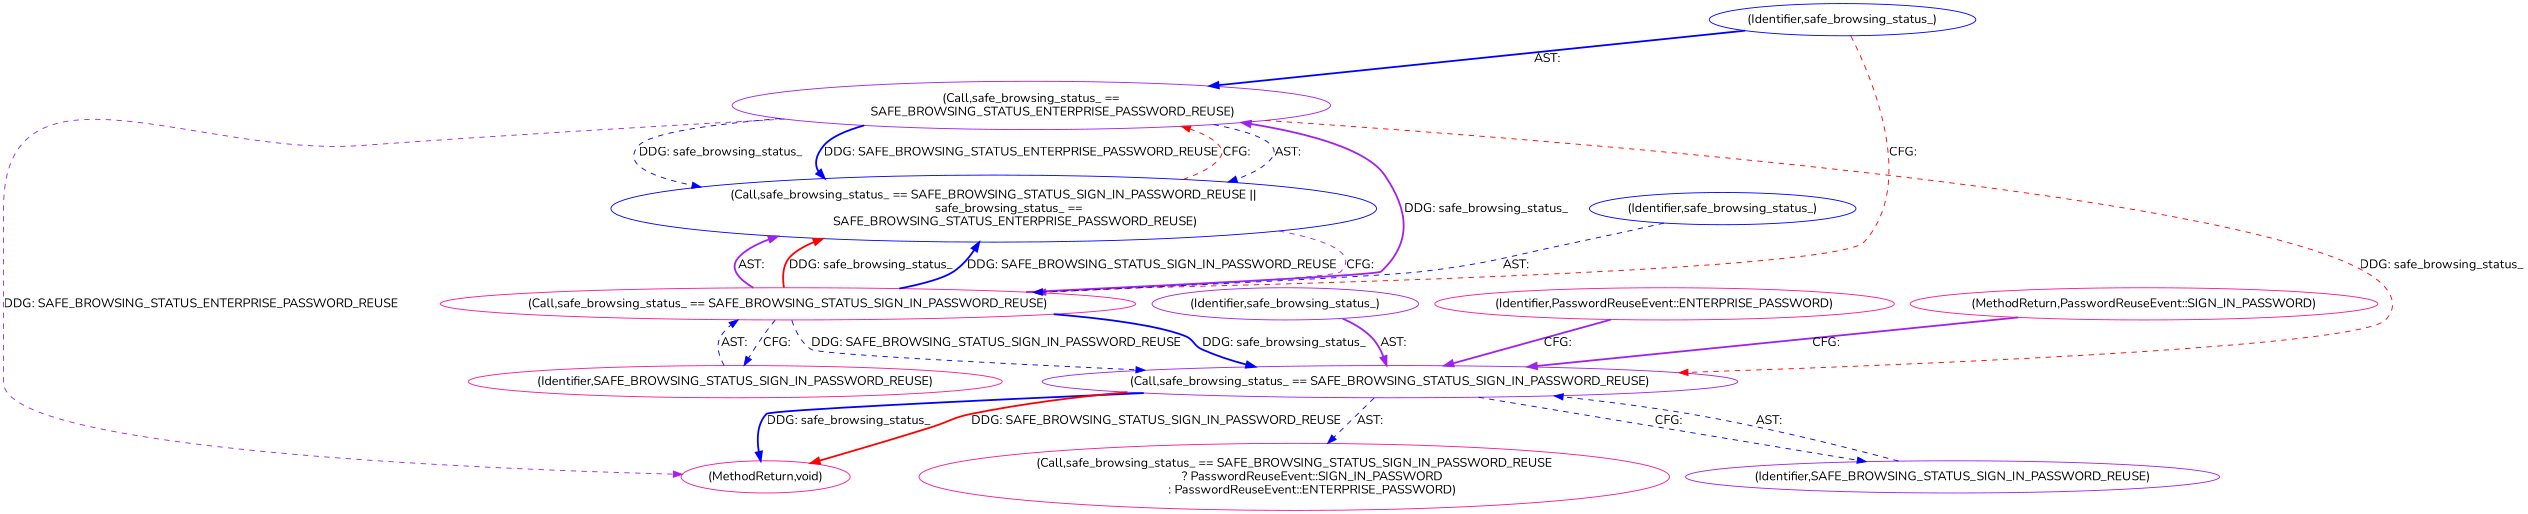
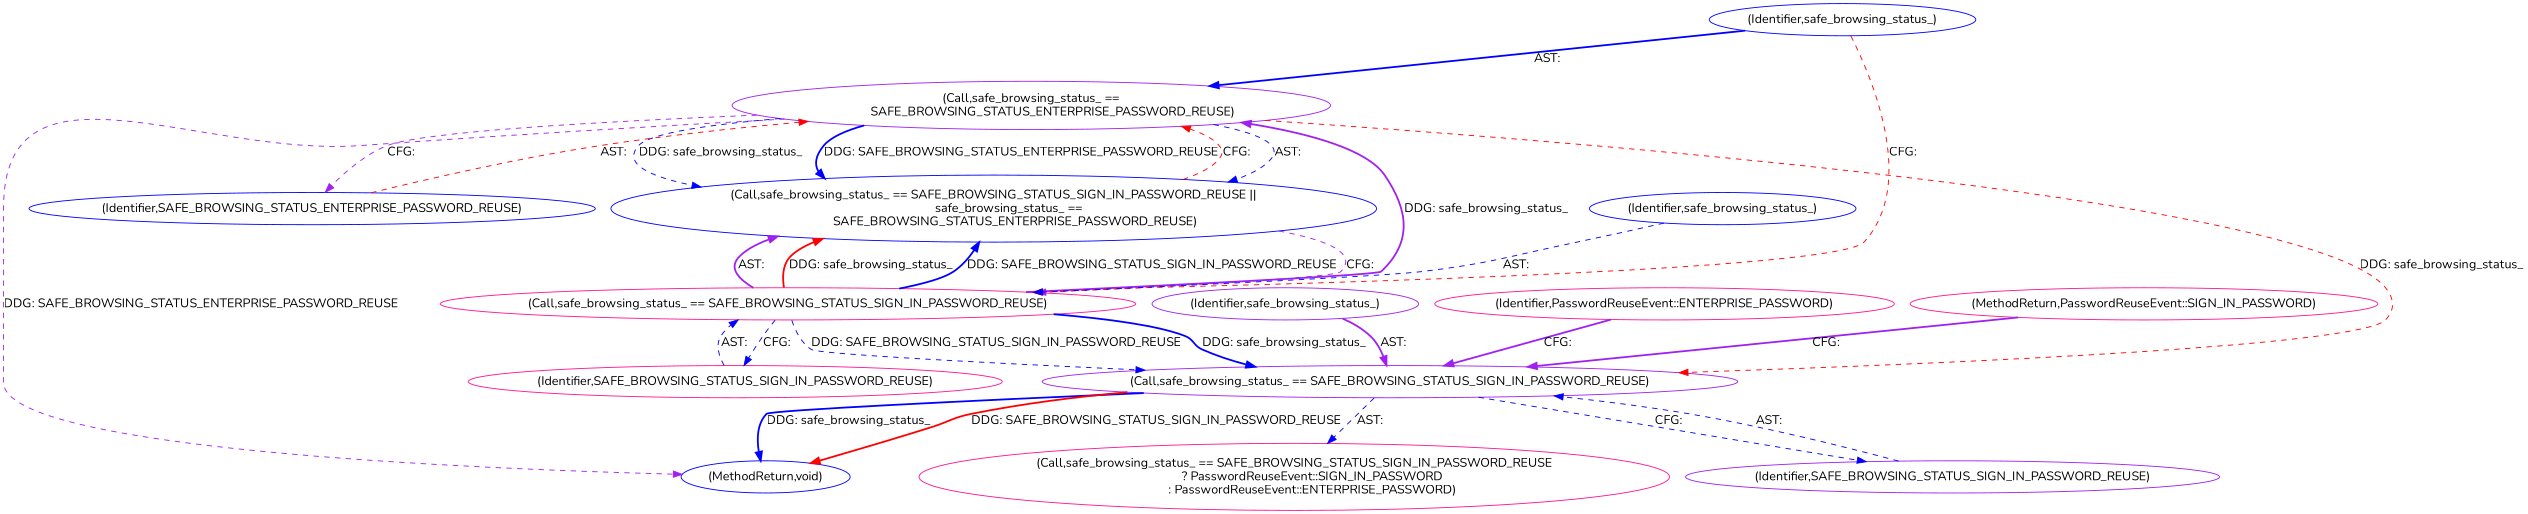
node "(Identifier,SAFE_BROWSING_STATUS_ENTERPRISE_PASSWORD_REUSE)": added
node "(MethodReturn,void)": color deeppink -> blue
